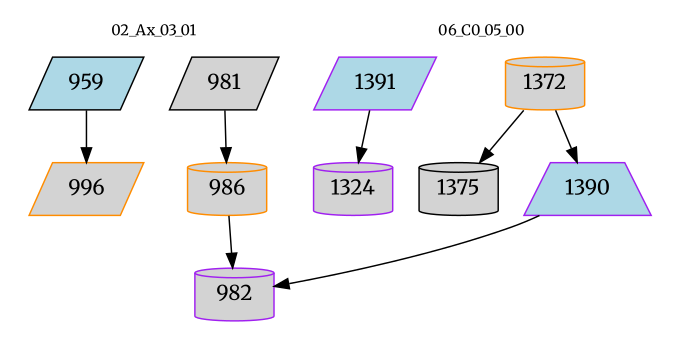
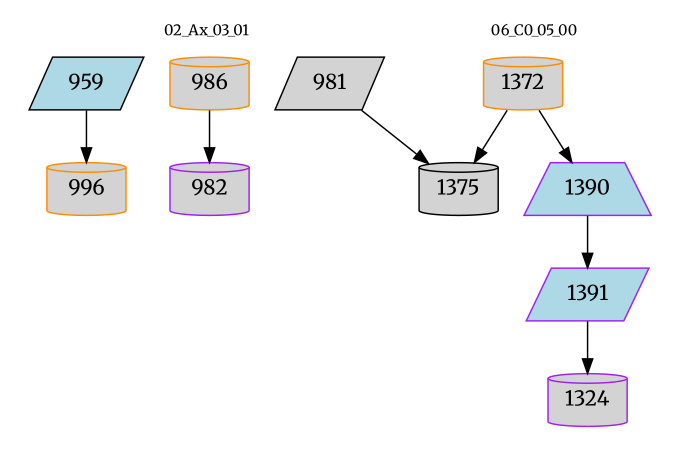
edge "981" -> "986": now "981" -> "1375"
node "996": shape parallelogram -> cylinder
edge "1390" -> "982": now "1390" -> "1391"
